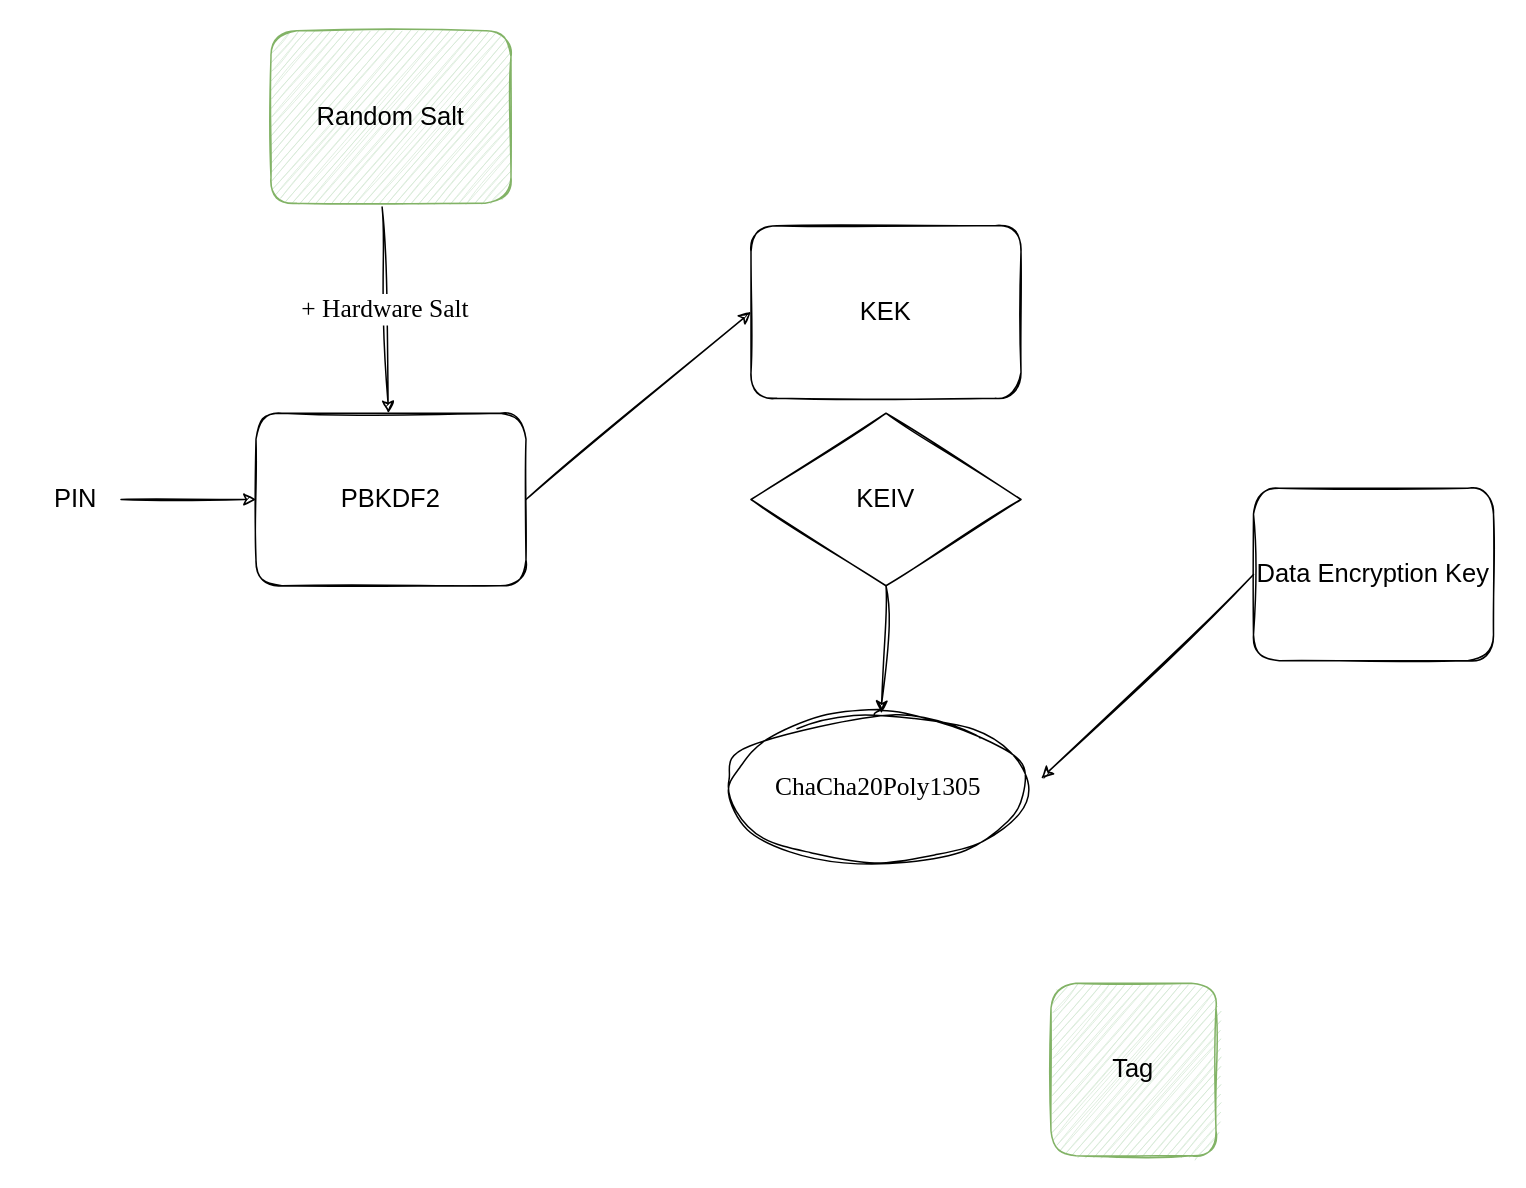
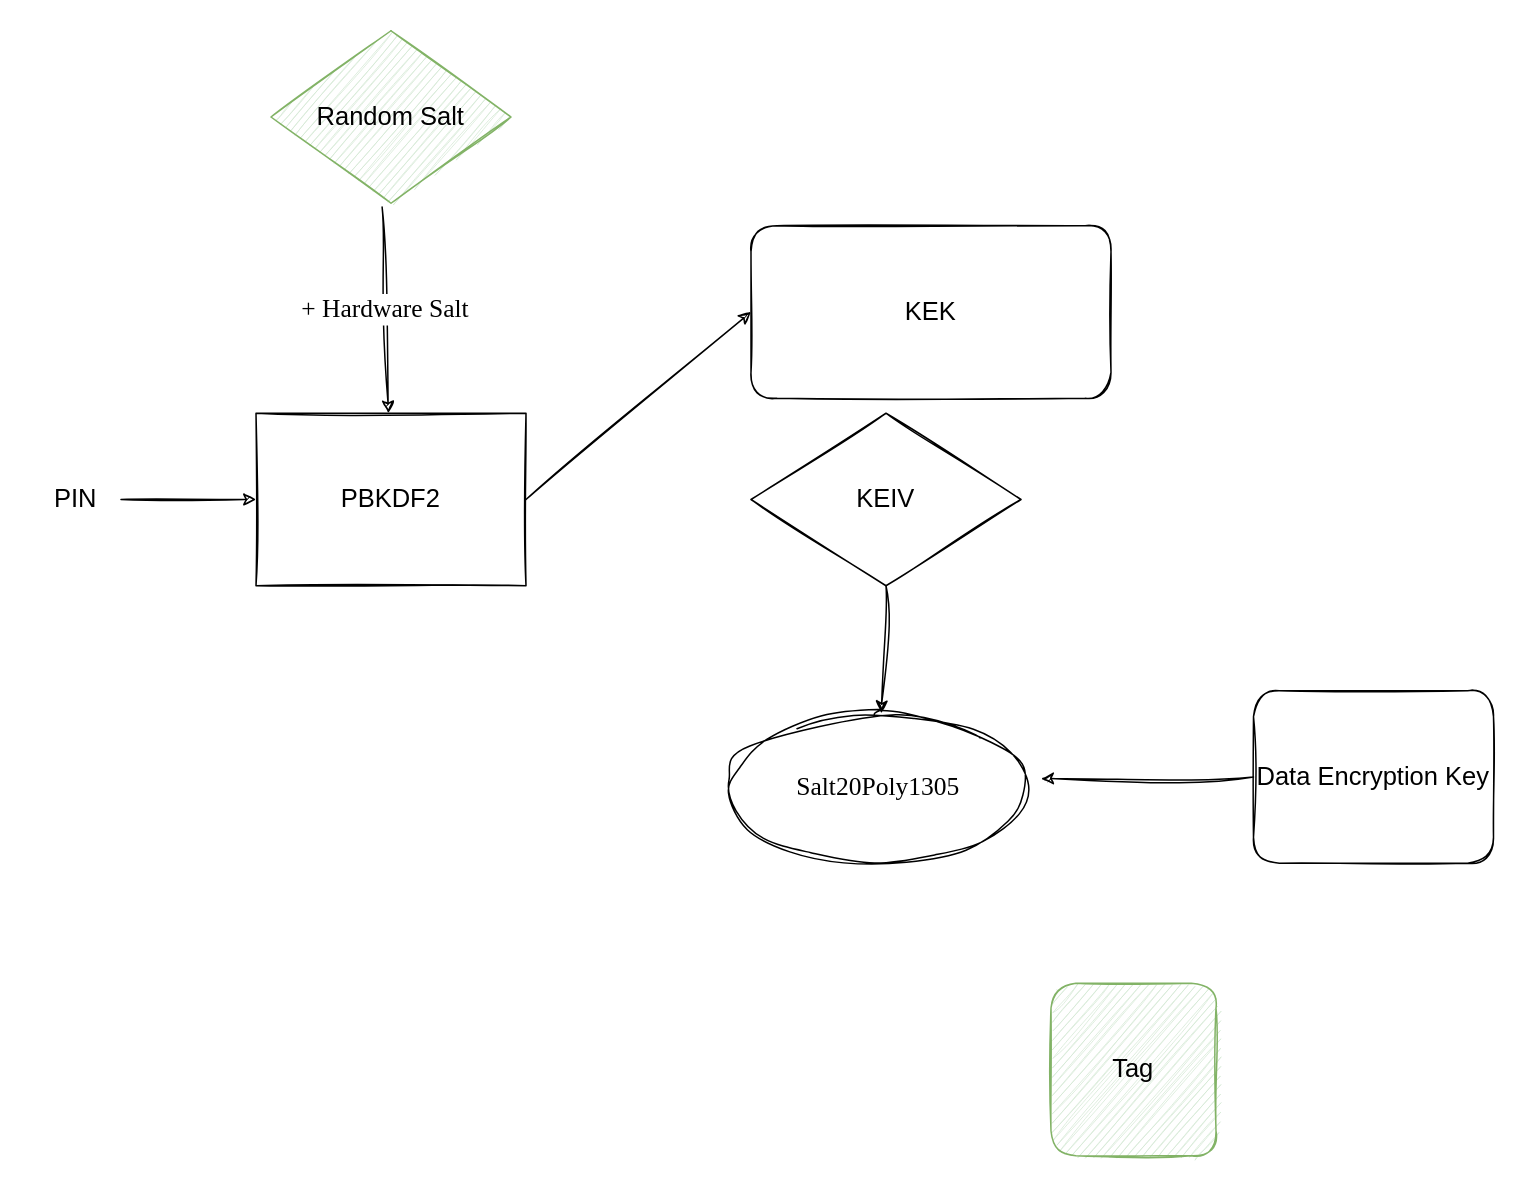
node "Random Salt": shape rounded rectangle -> diamond
node "KEK": size 270x173 -> 360x173
node "PBKDF2": shape rounded rectangle -> rectangle
node "Data Encryption Key": moved (1373, 575) -> (1373, 777)
node "ChaCha20Poly1305": label "ChaCha20Poly1305" -> "Salt20Poly1305"
